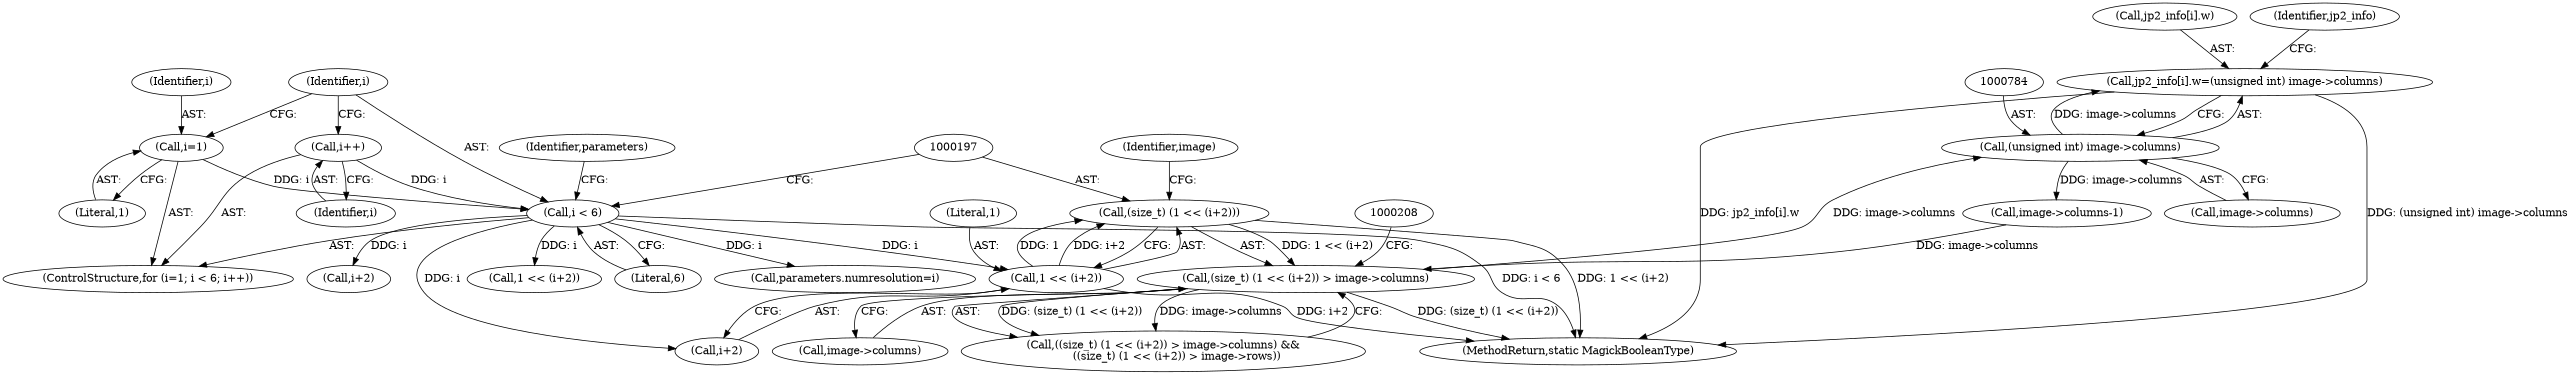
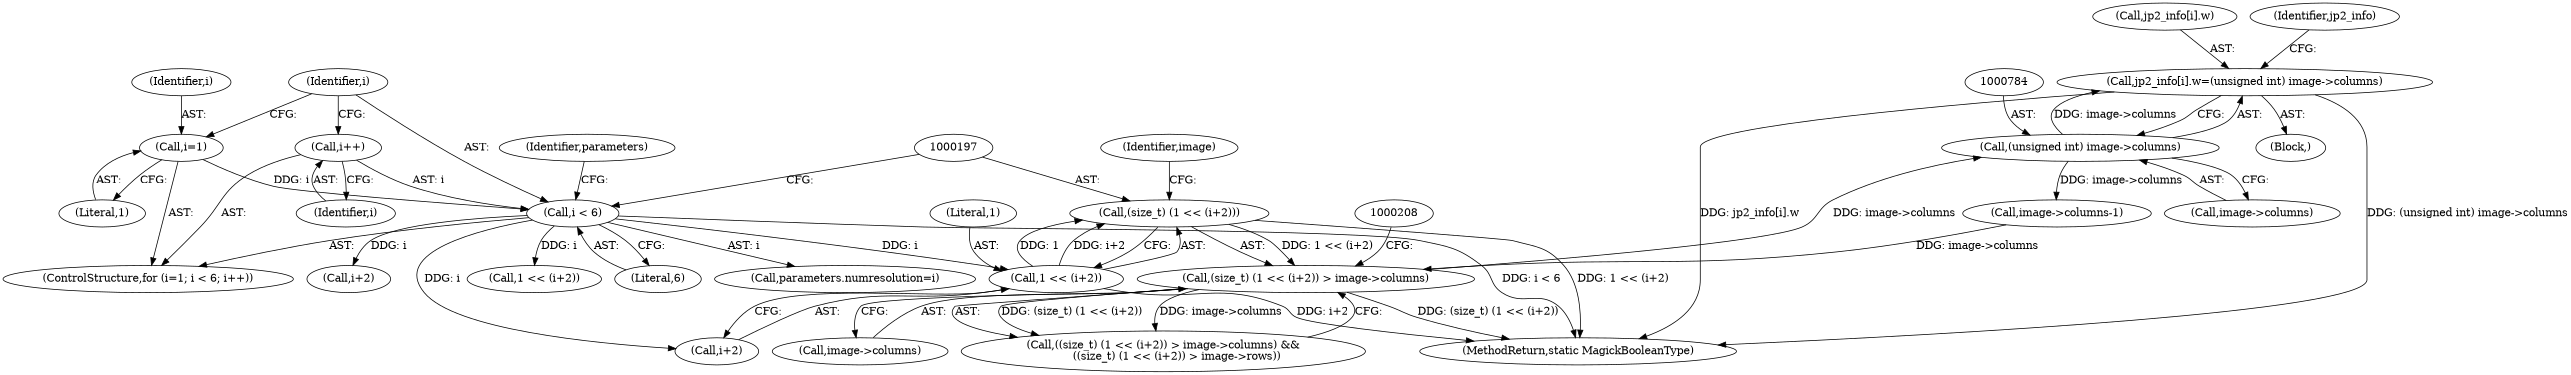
node "(Block,)": added
edge "(Call,i++)" -> "(Call,i < 6)": label "DDG: i" -> "AST: i"
edge "(Call,i < 6)" -> "(Call,parameters.numresolution=i)": label "DDG: i" -> "AST: i"
